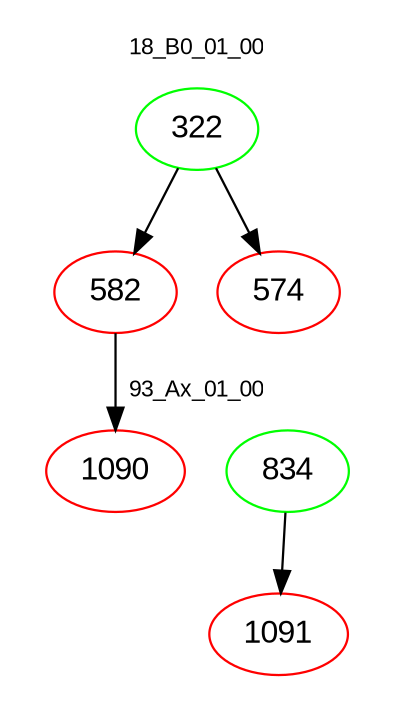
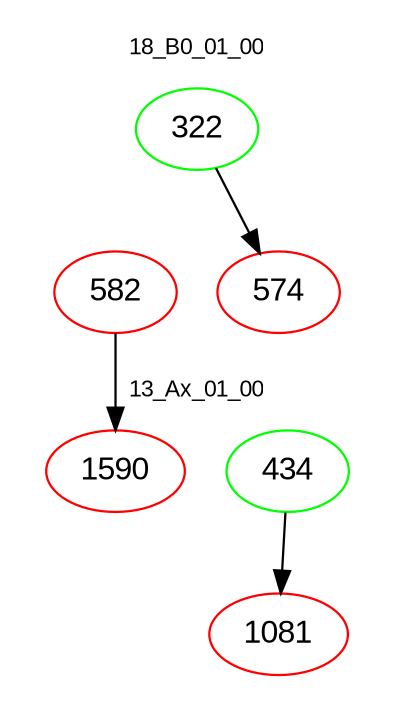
edge "322" -> "582": removed
cluster "93_Ax_01_00": label "93_Ax_01_00" -> "13_Ax_01_00"
node "1090": label "1090" -> "1590"
node "834": label "834" -> "434"
node "1091": label "1091" -> "1081"
